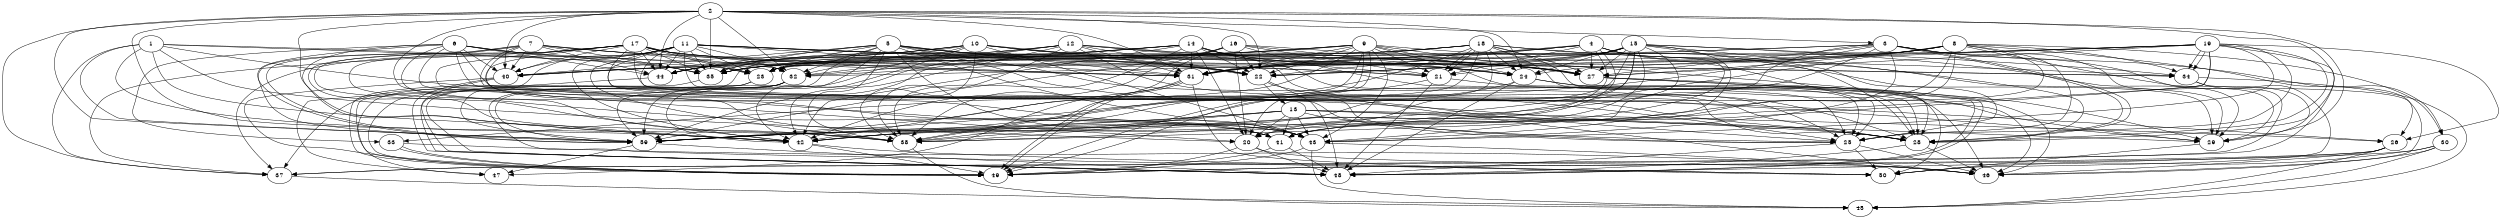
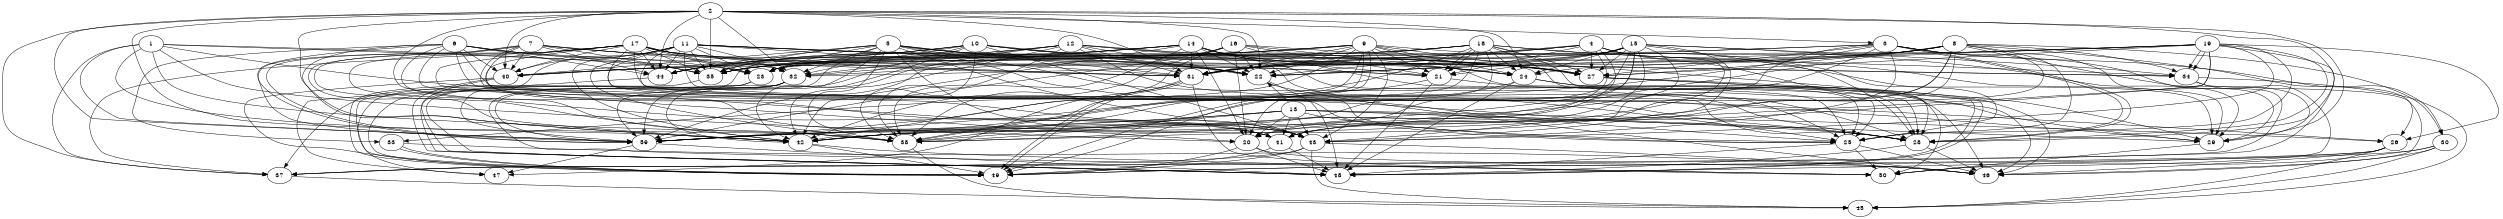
edge "11" -> "37": now "43" -> "37"
edge "15" -> "28": removed
edge "22" -> "13": reversed
edge "8" -> "42": added
